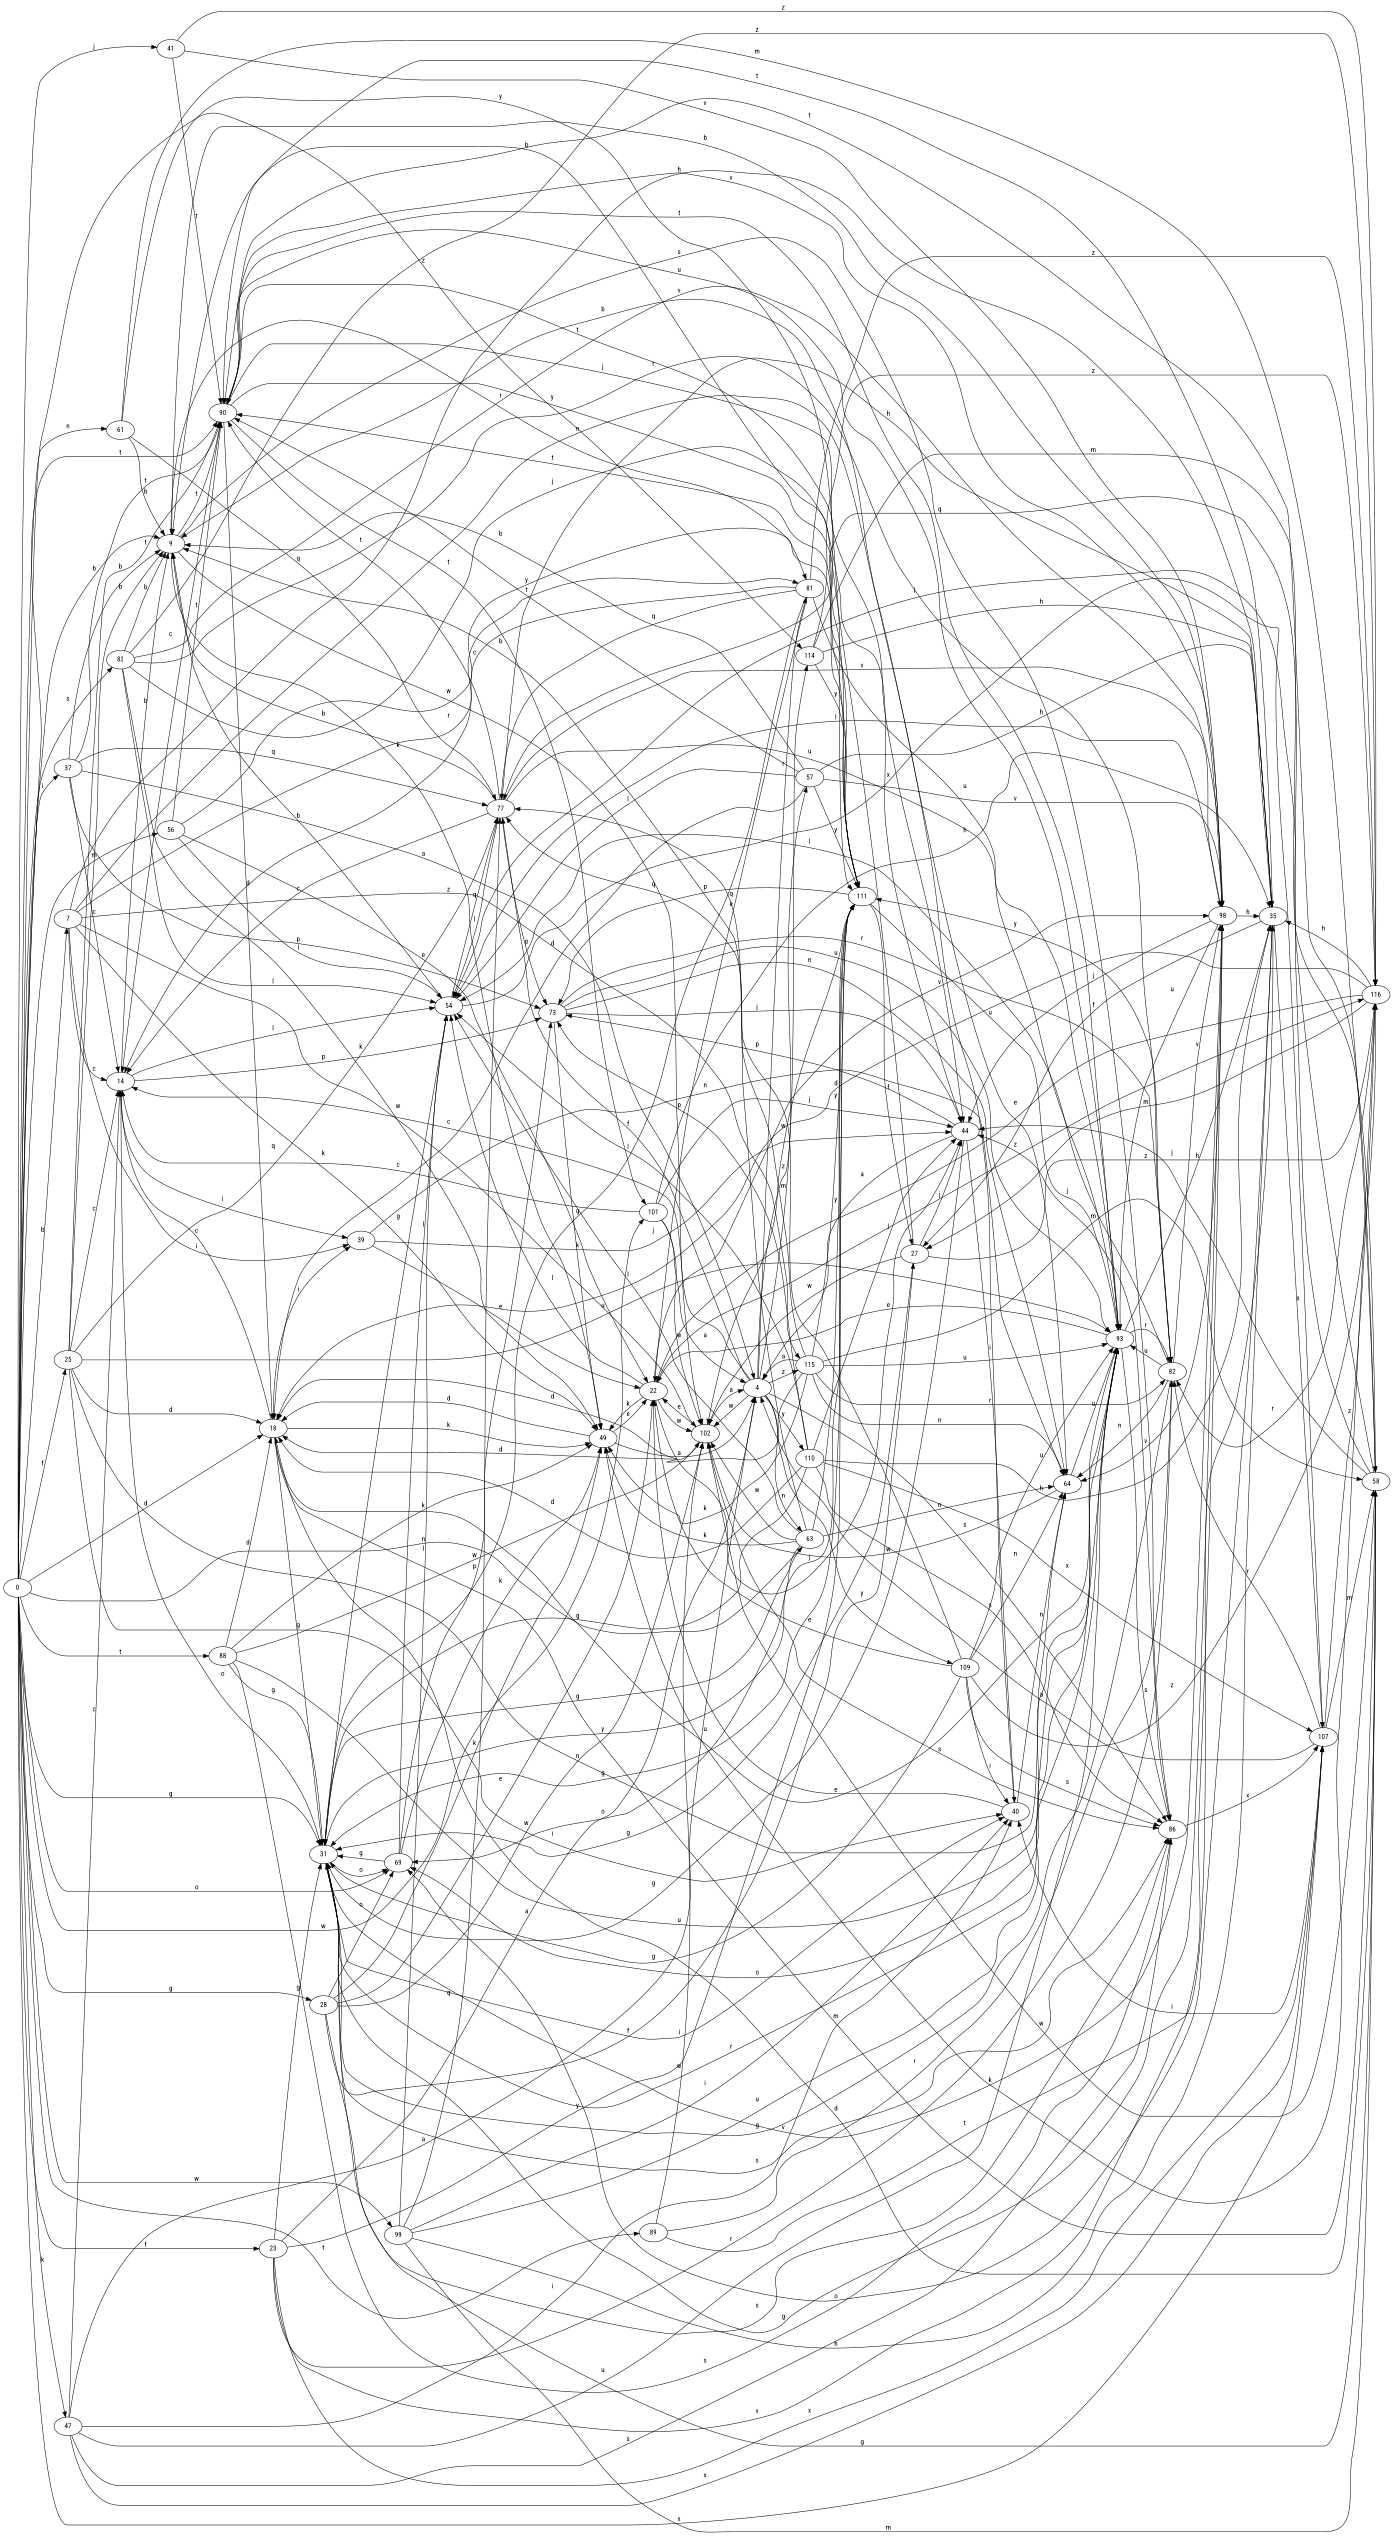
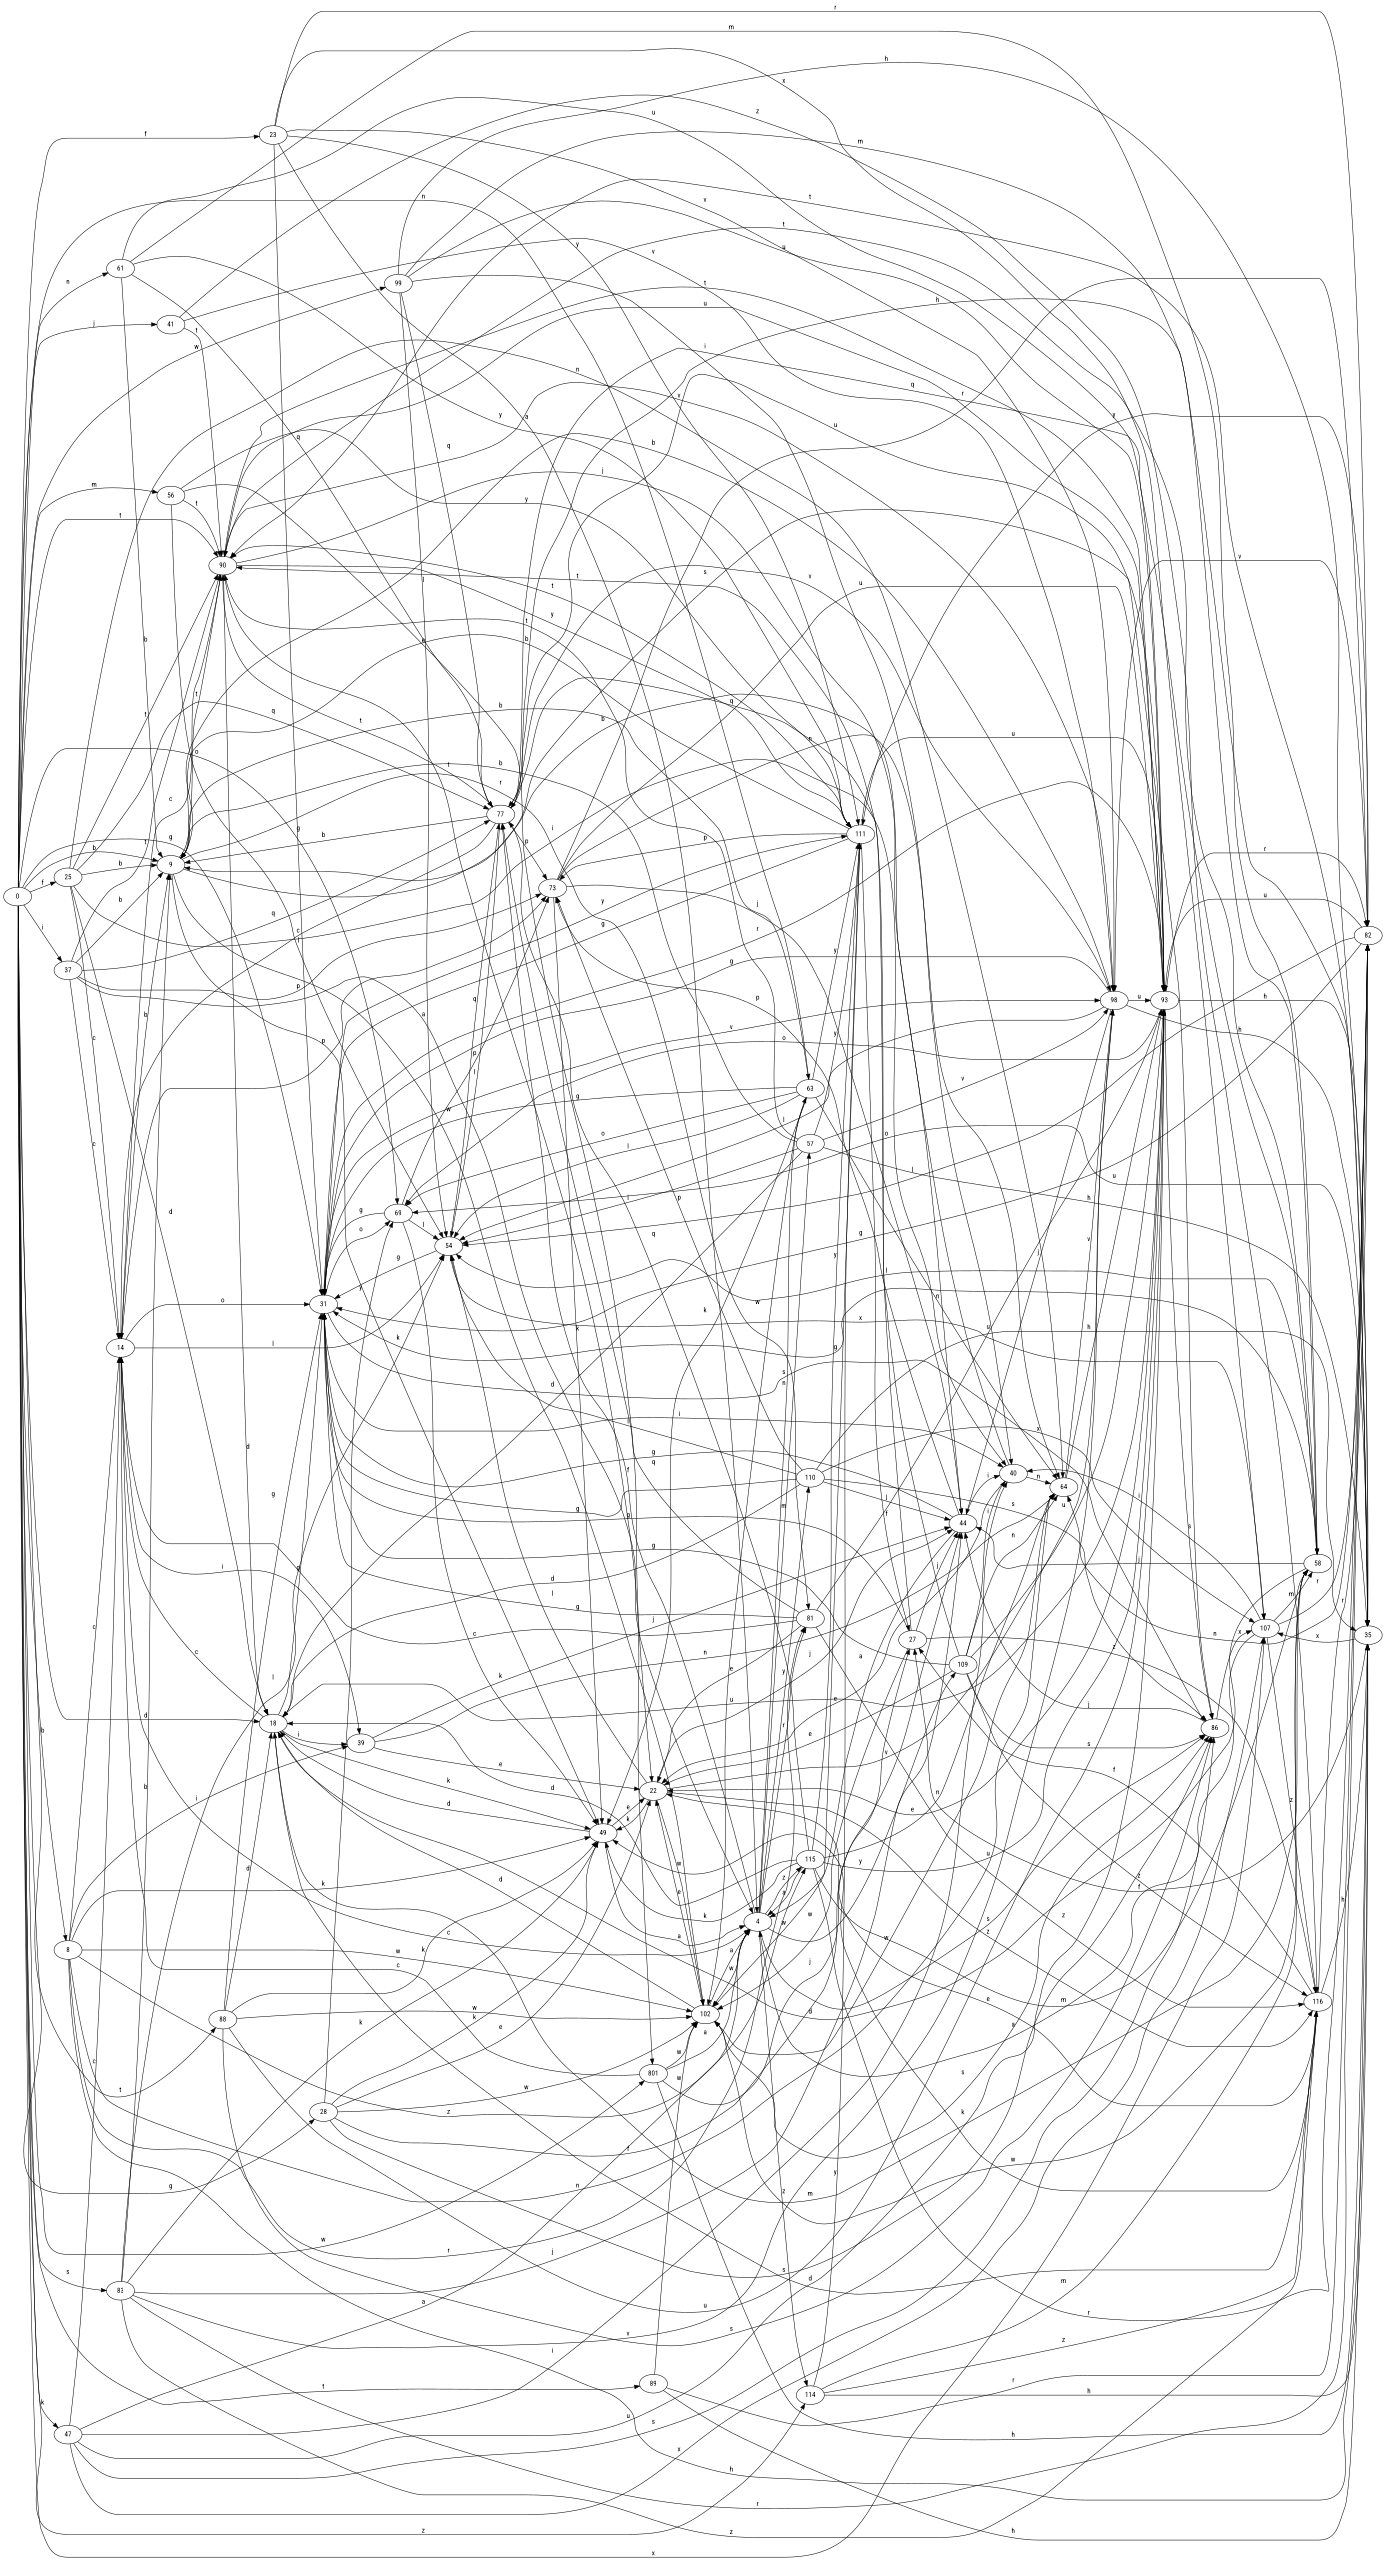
edge "54" -> "9": removed, label "b"
node "7": label "7" -> "8"
edge "116" -> "27": label "m" -> "f"
edge "4" -> "14": reversed
node "101": label "101" -> "801"
edge "98" -> "64": reversed
edge "25" -> "93": now "61" -> "93"
edge "28" -> "69": label "o" -> "y"
edge "89" -> "35": label "t" -> "h"
